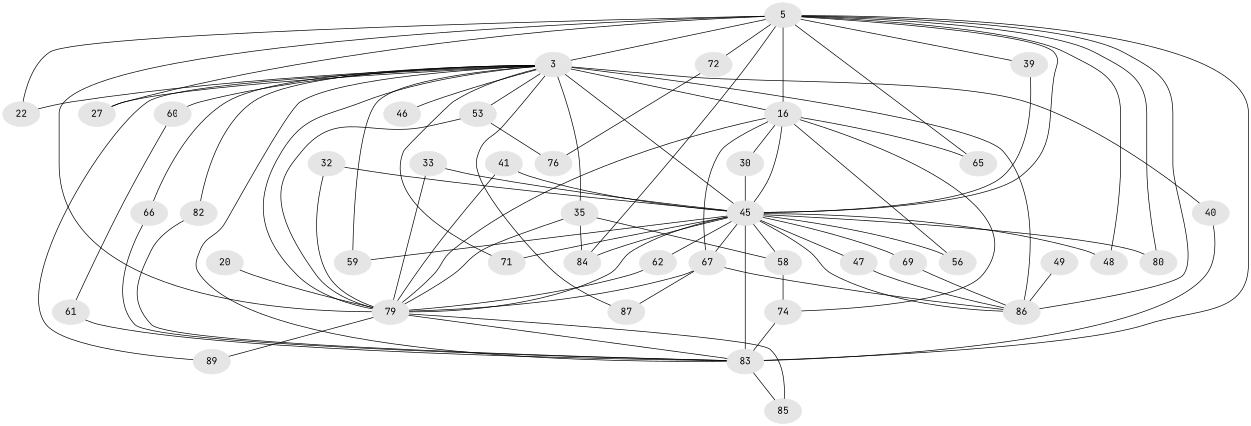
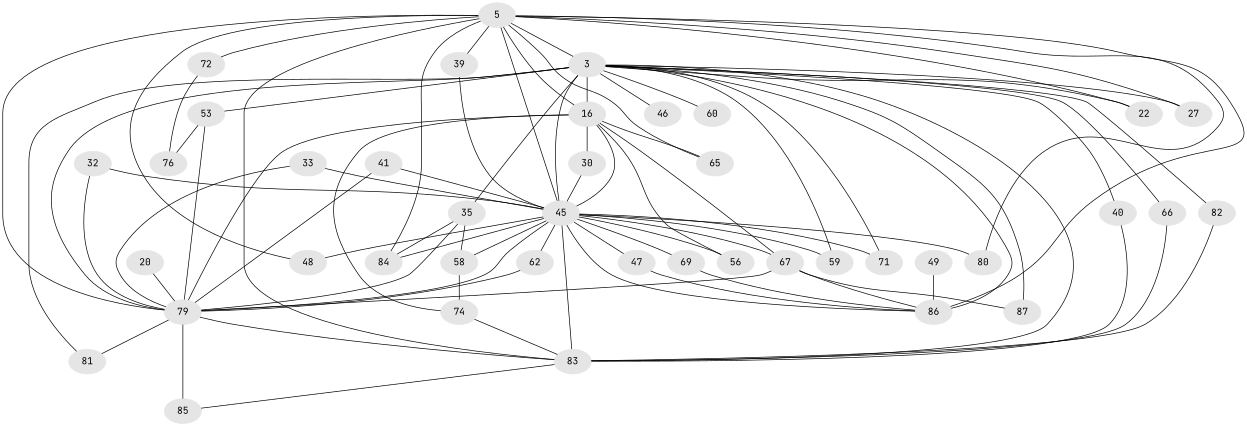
node "61": removed
node "89": label "89" -> "81"
